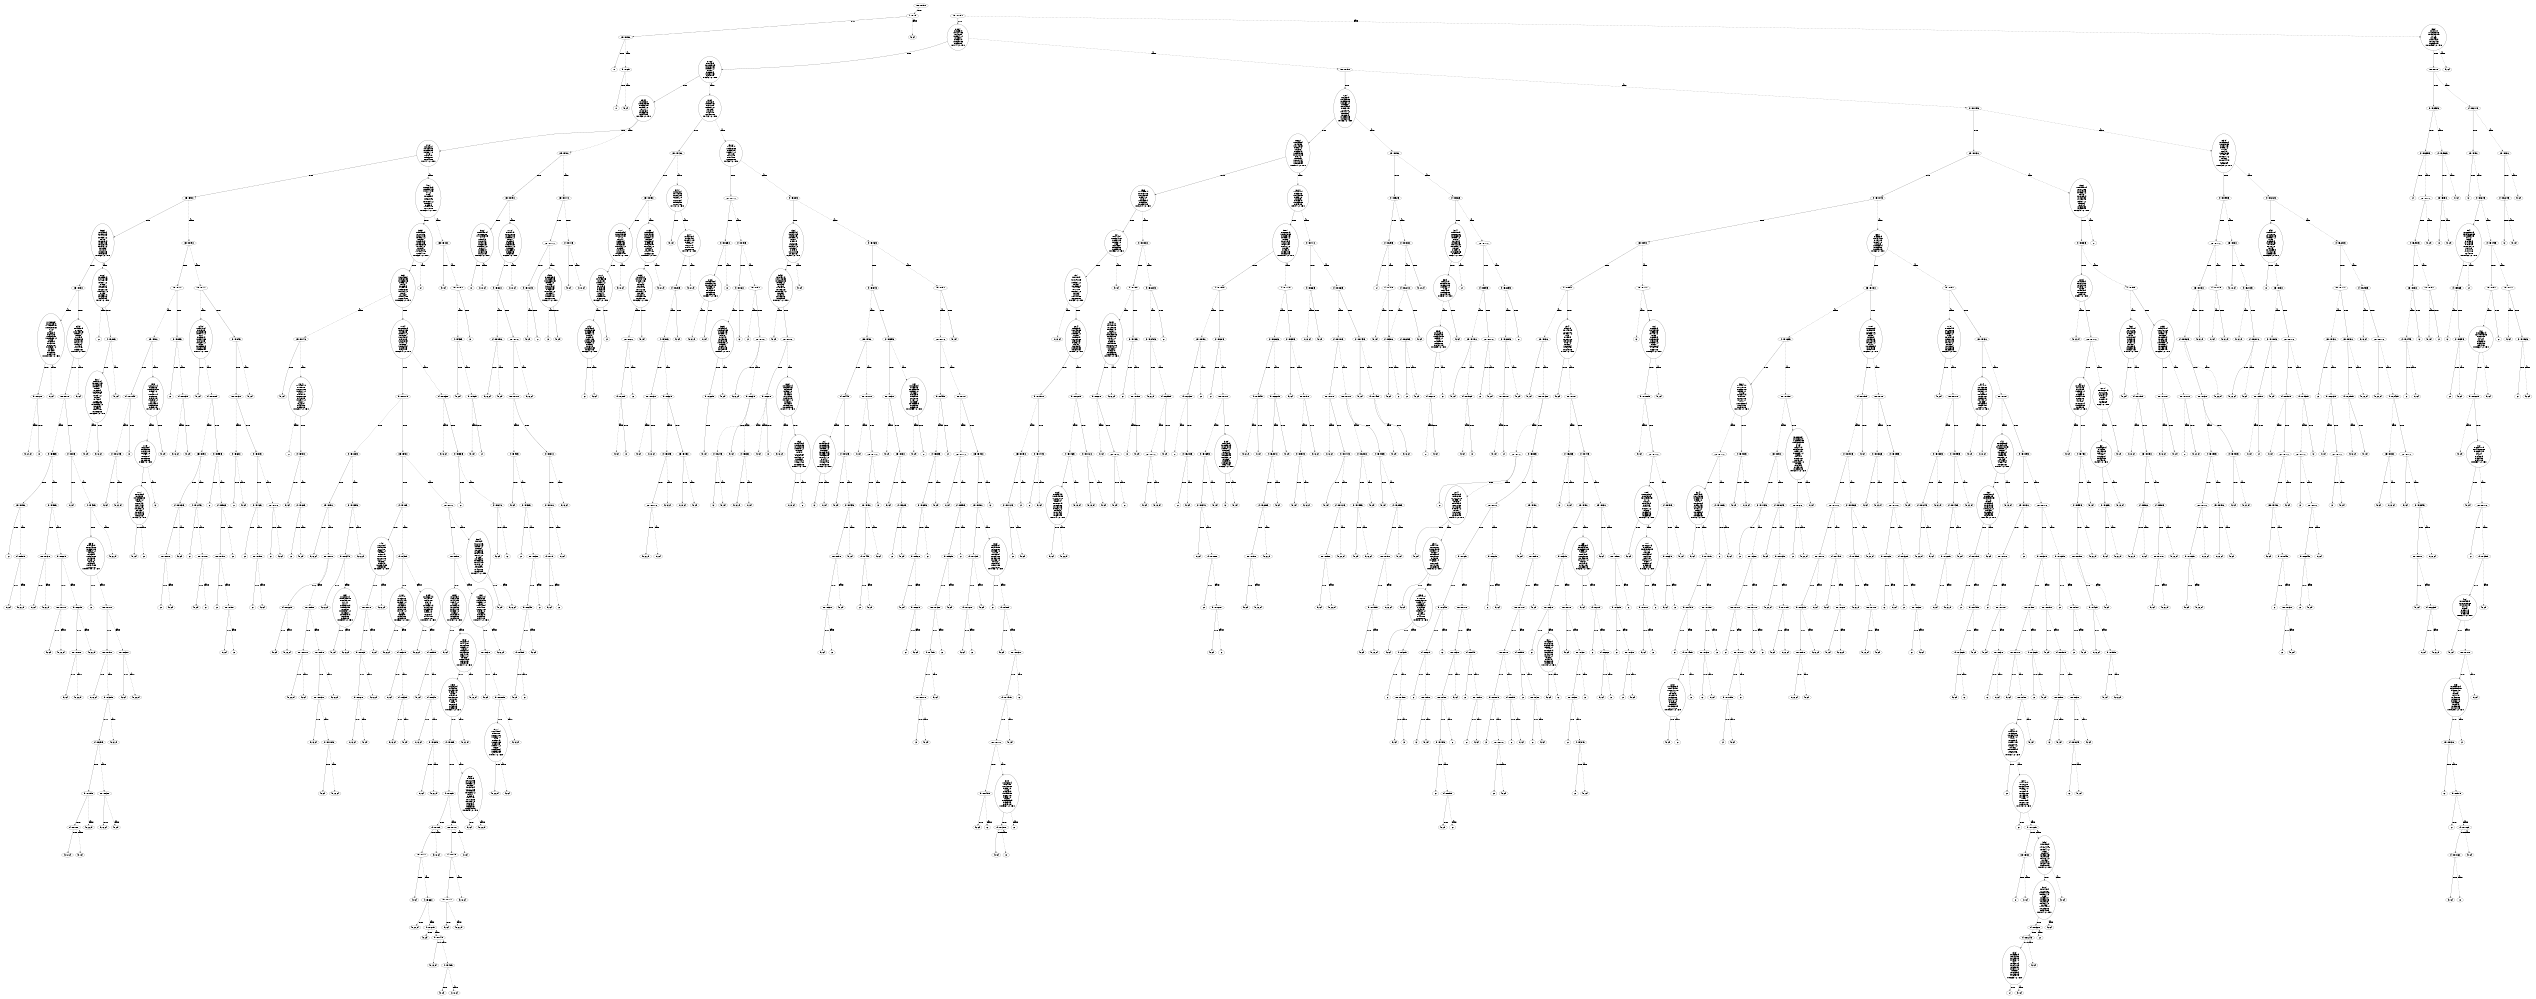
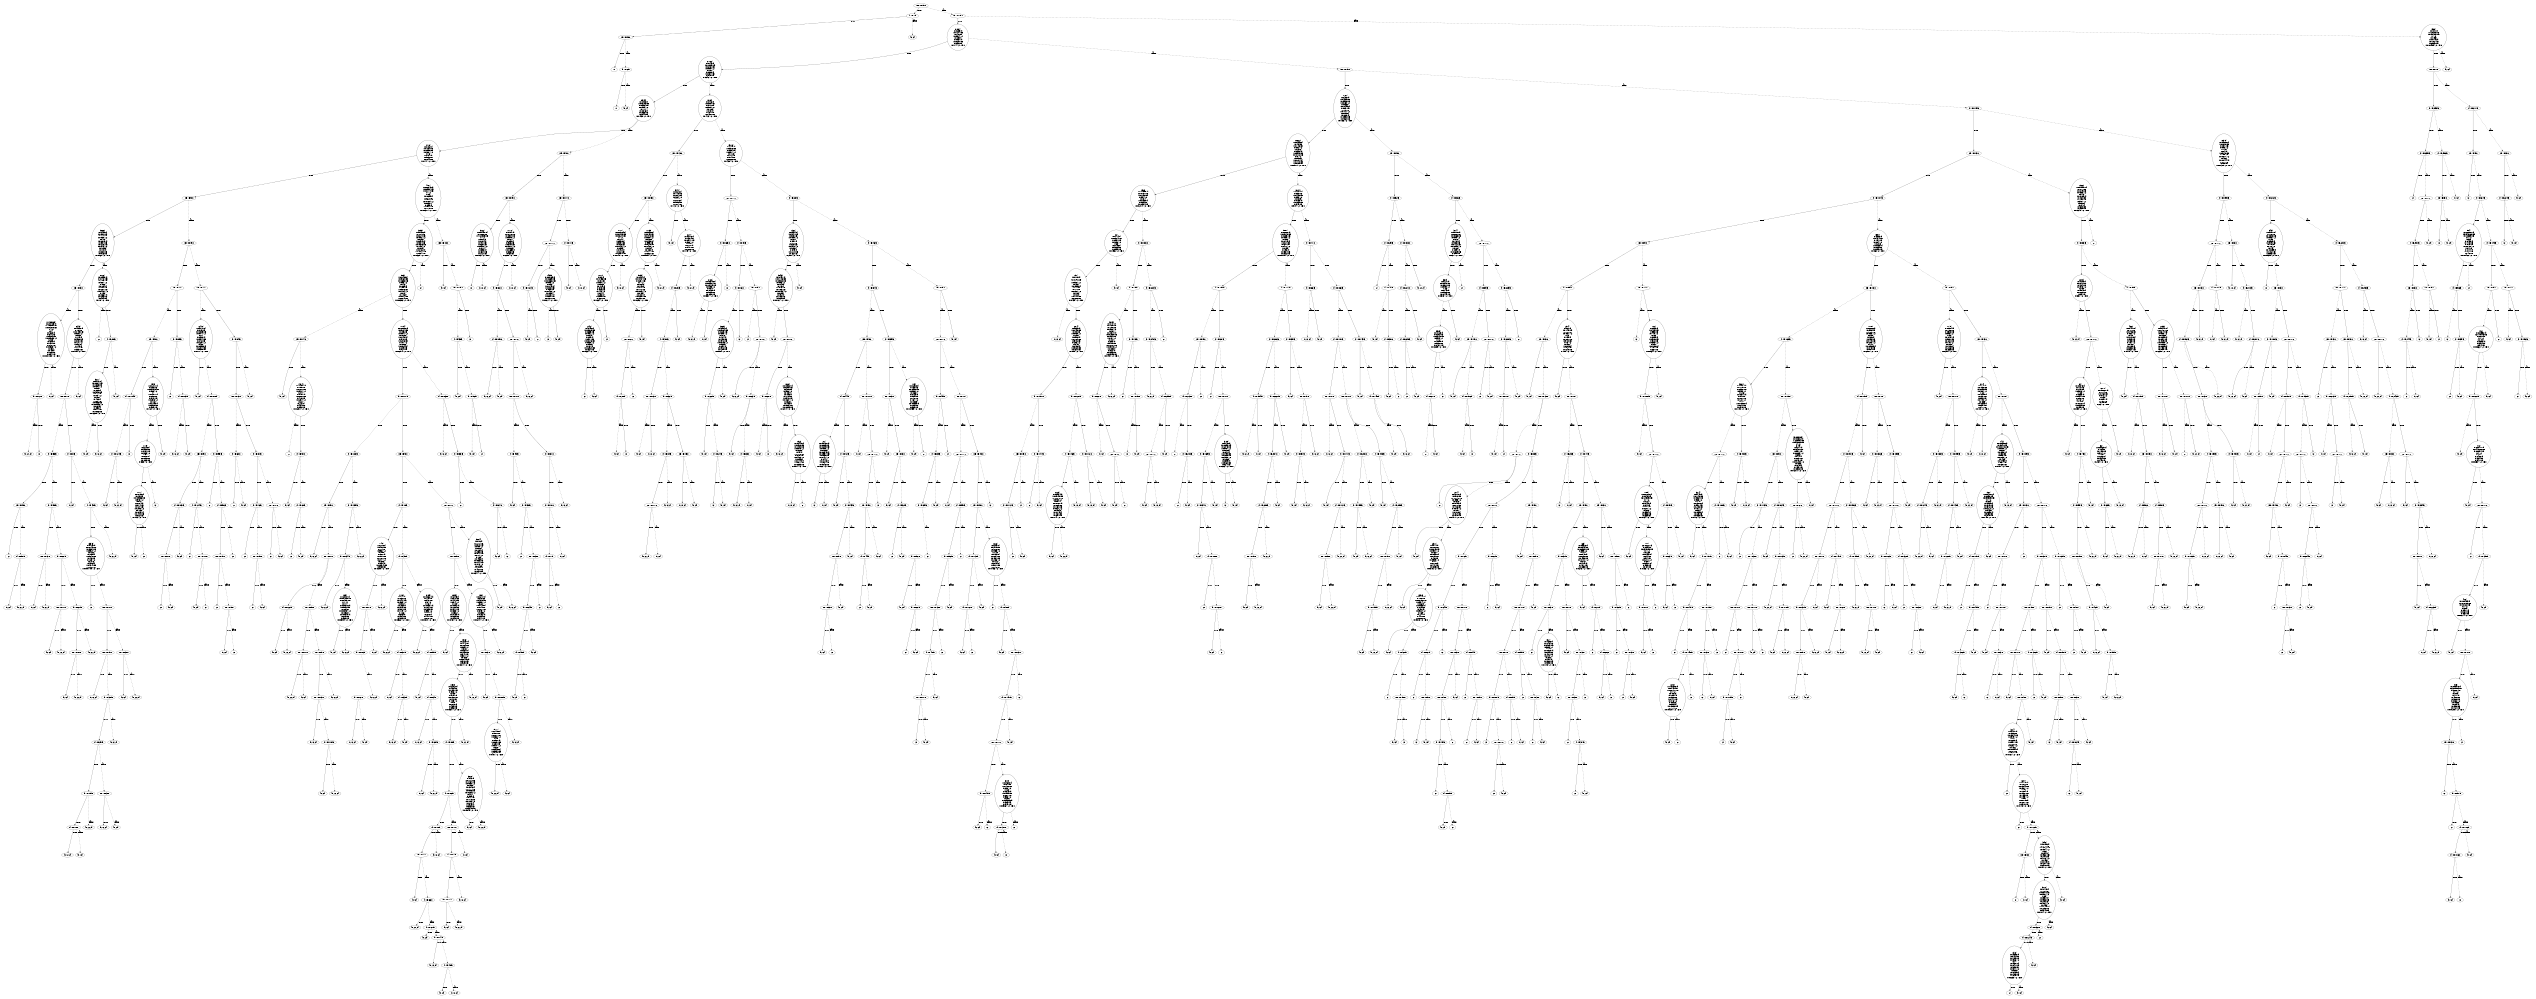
edge "vE <= -9.0" -> "vE <= 19.0": added, label "False"
edge "d <= 71.0" -> "d <= 168.5": label "False" -> "True"
edge "d <= 221.0" -> "d <= 38.0": now "d <= 221.0" -> "d <= 229.5"
edge "d <= 20.0" -> "d <= 24.5": now "d <= 22.5" -> "d <= 24.5"
edge "d <= 65.5" -> "d <= 56.0": removed, label "True"
edge "d <= 100.0" -> "d <= 161.0": label "False" -> "True"
edge "d <= 16.5" -> "d <= 12.0": removed, label "True"
